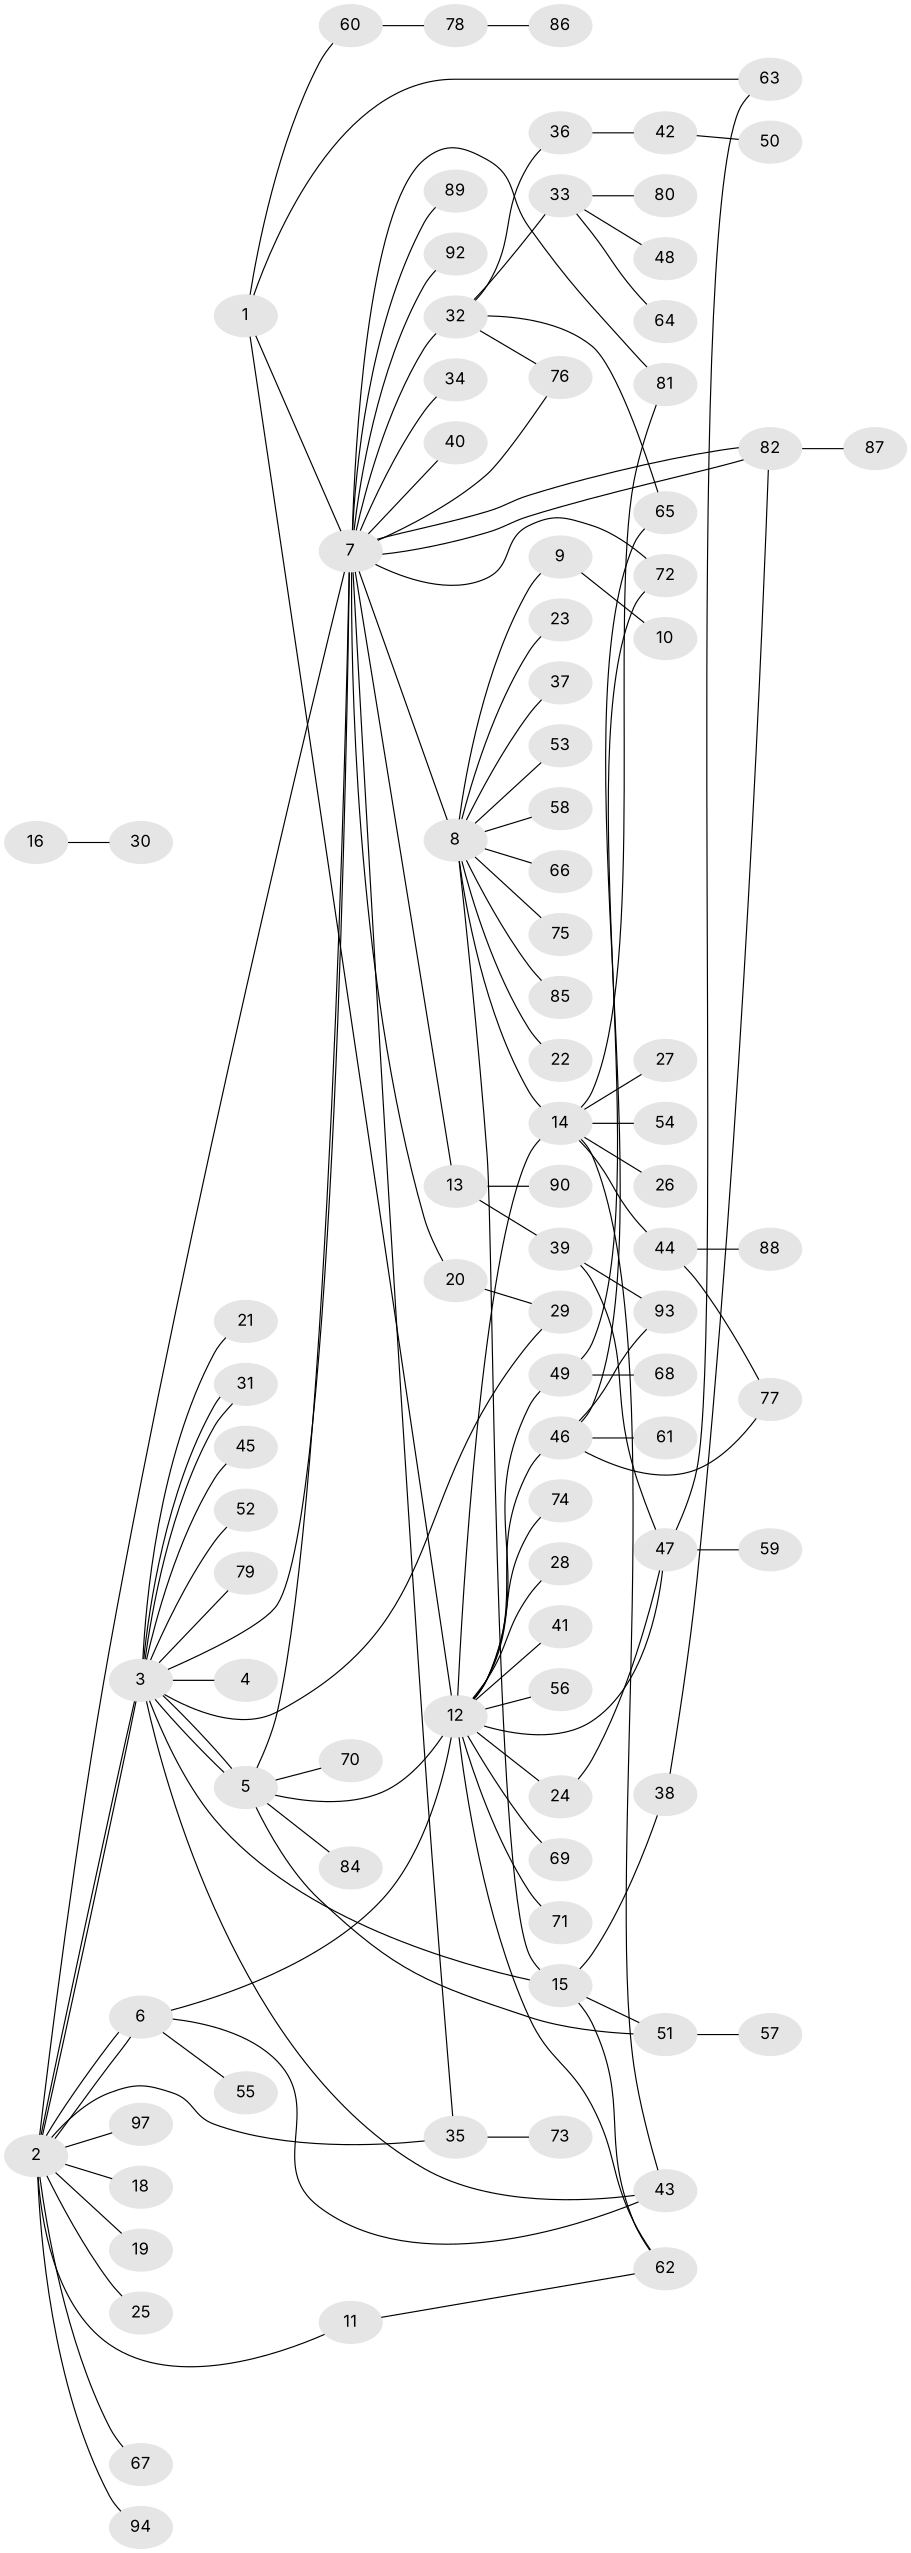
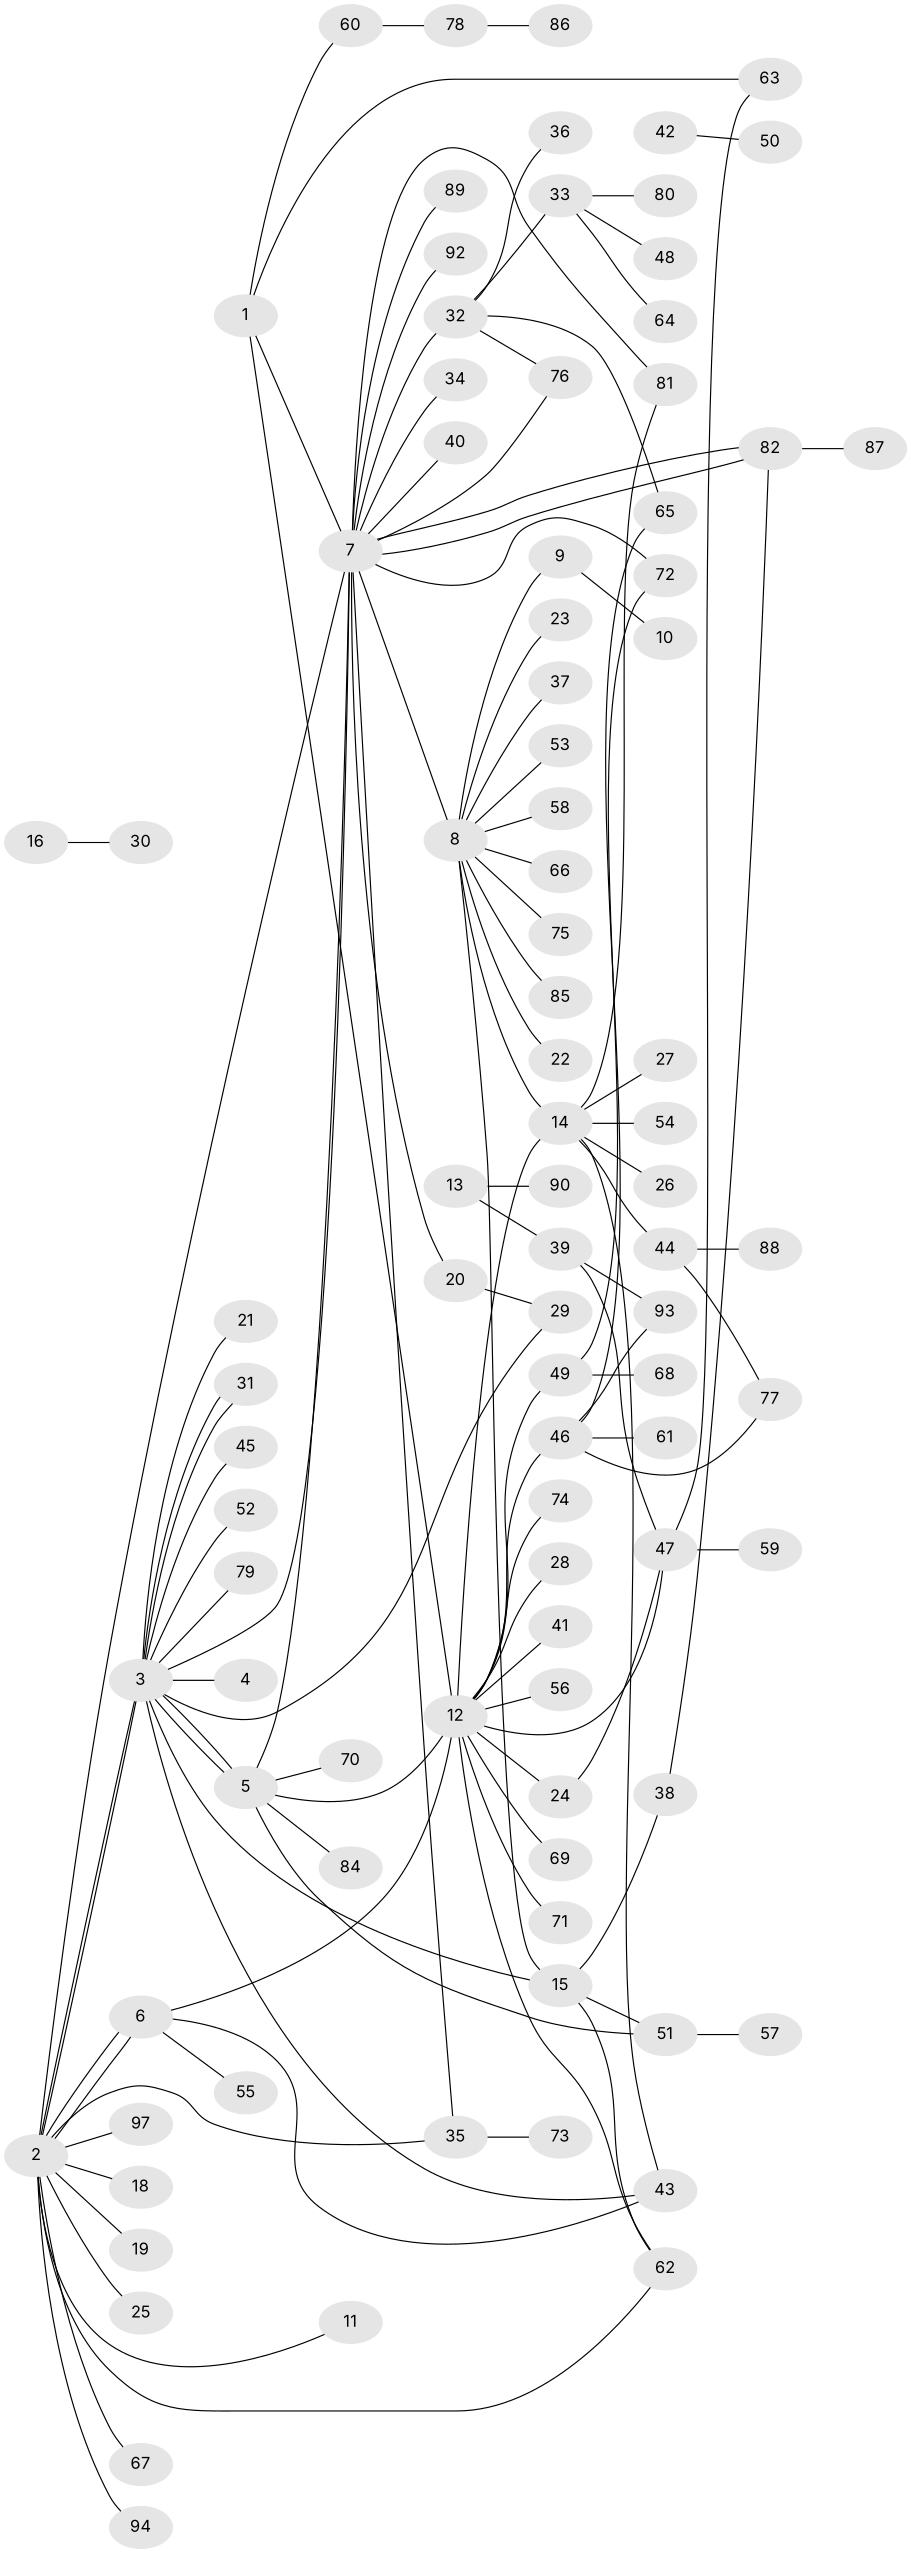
edge "36" -- "42": removed
edge "7" -- "13": removed
edge "62" -- "11": now "62" -- "2"
